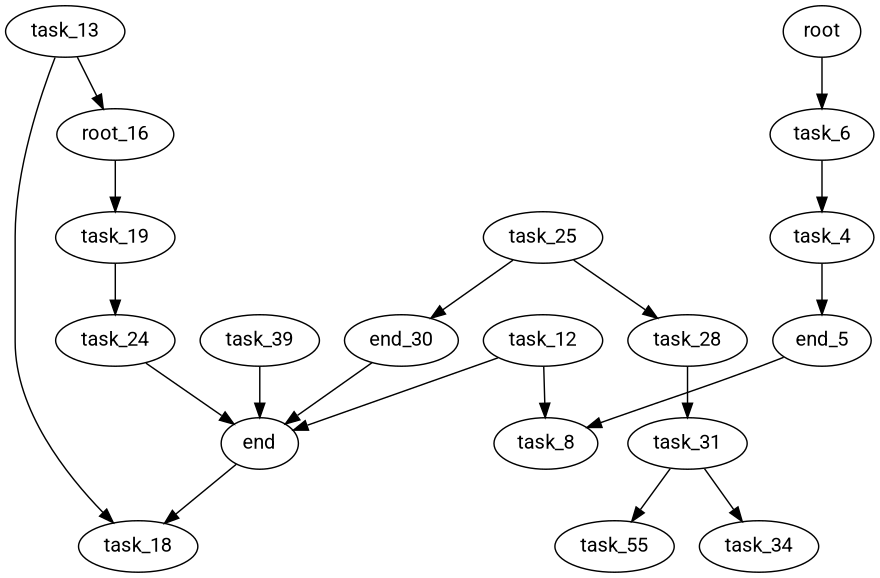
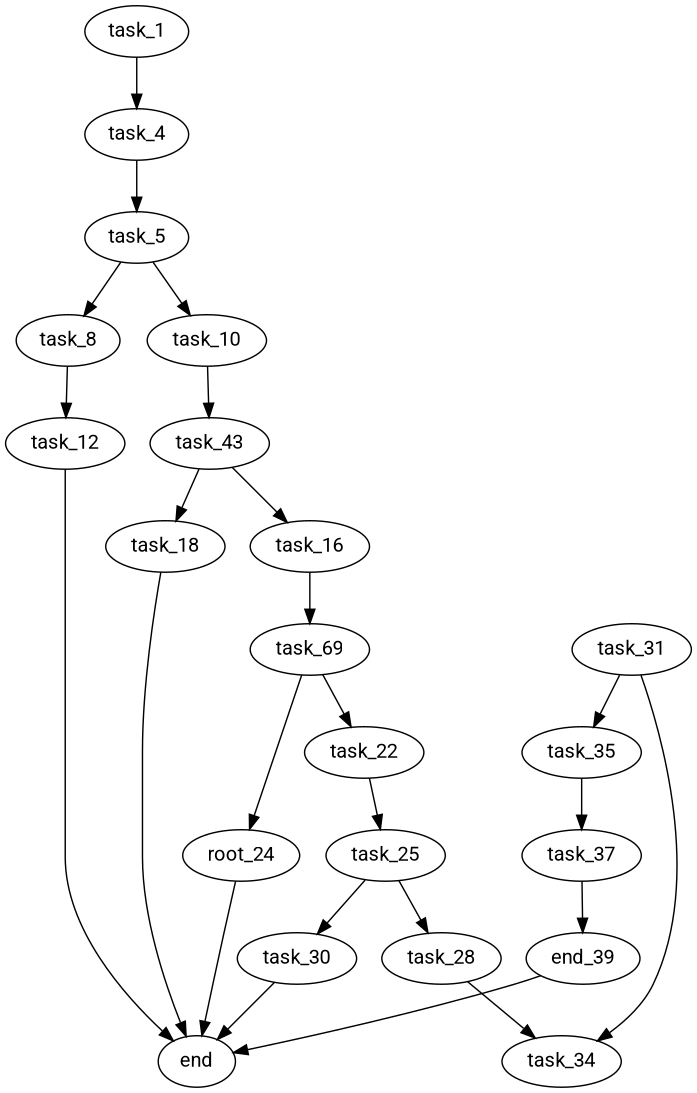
node "task_13": label "task_13" -> "task_43"
node "root": removed
node "root_16": label "root_16" -> "task_16"
node "task_6": label "task_6" -> "task_1"
node "task_19": label "task_19" -> "task_69"
node "task_24": label "task_24" -> "root_24"
node "task_10": added
node "task_39": label "task_39" -> "end_39"
node "end_30": label "end_30" -> "task_30"
node "end_5": label "end_5" -> "task_5"
edge "task_28" -> "task_31": now "task_28" -> "task_34"
edge "task_12" -> "task_8": reversed
edge "end" -> "task_18": reversed
node "task_55": label "task_55" -> "task_35"
node "task_22": added
node "task_37": added
